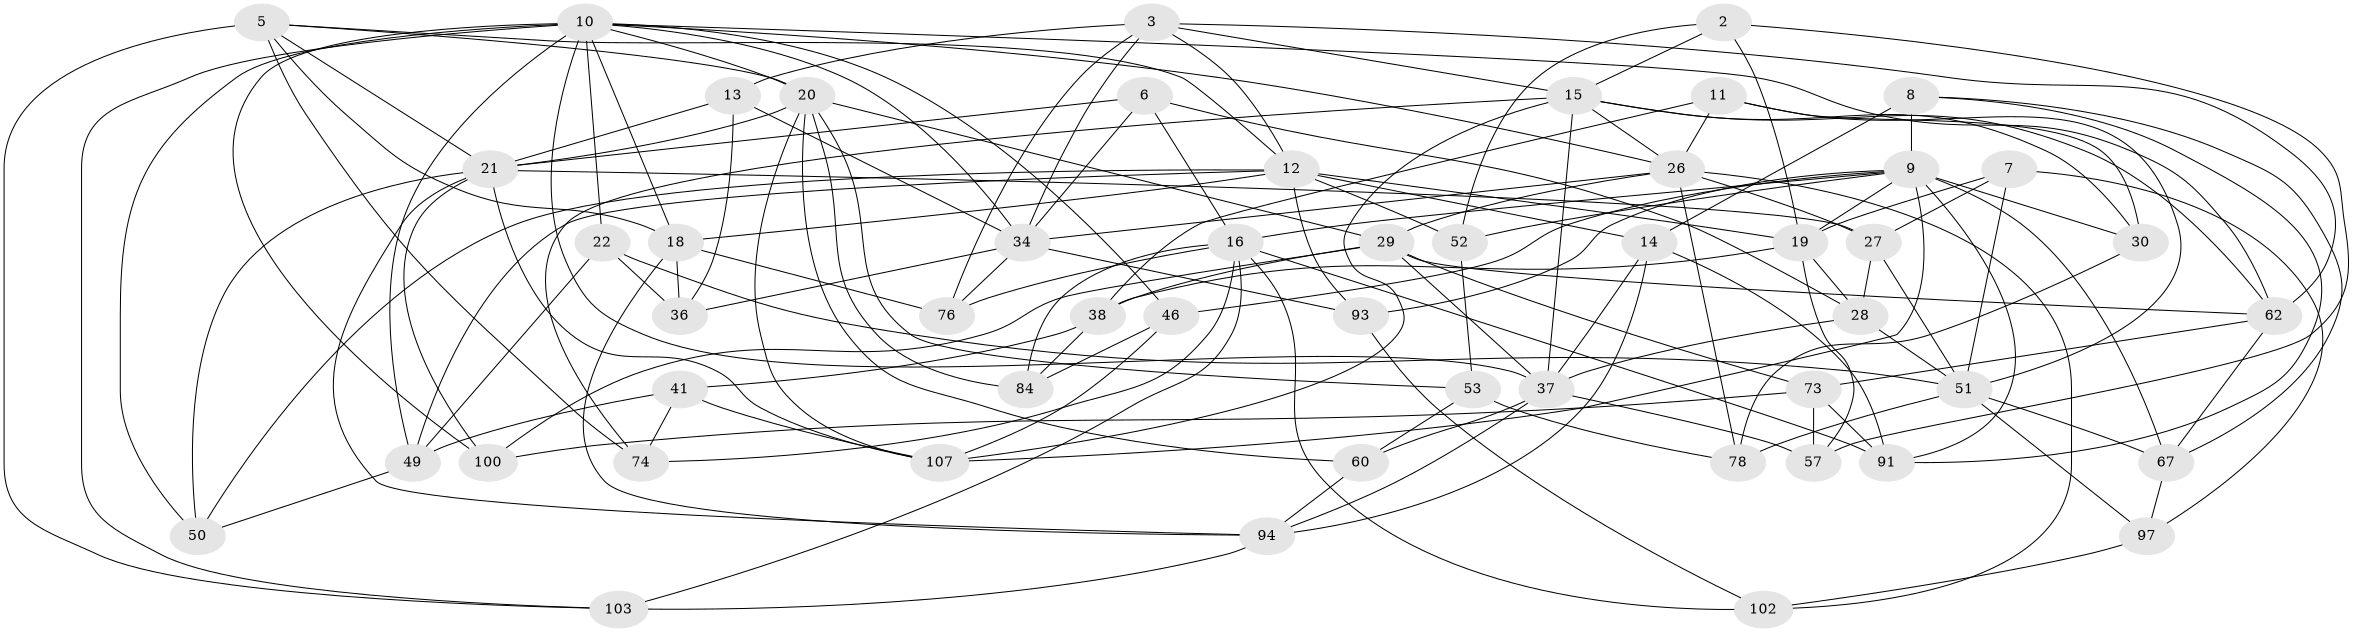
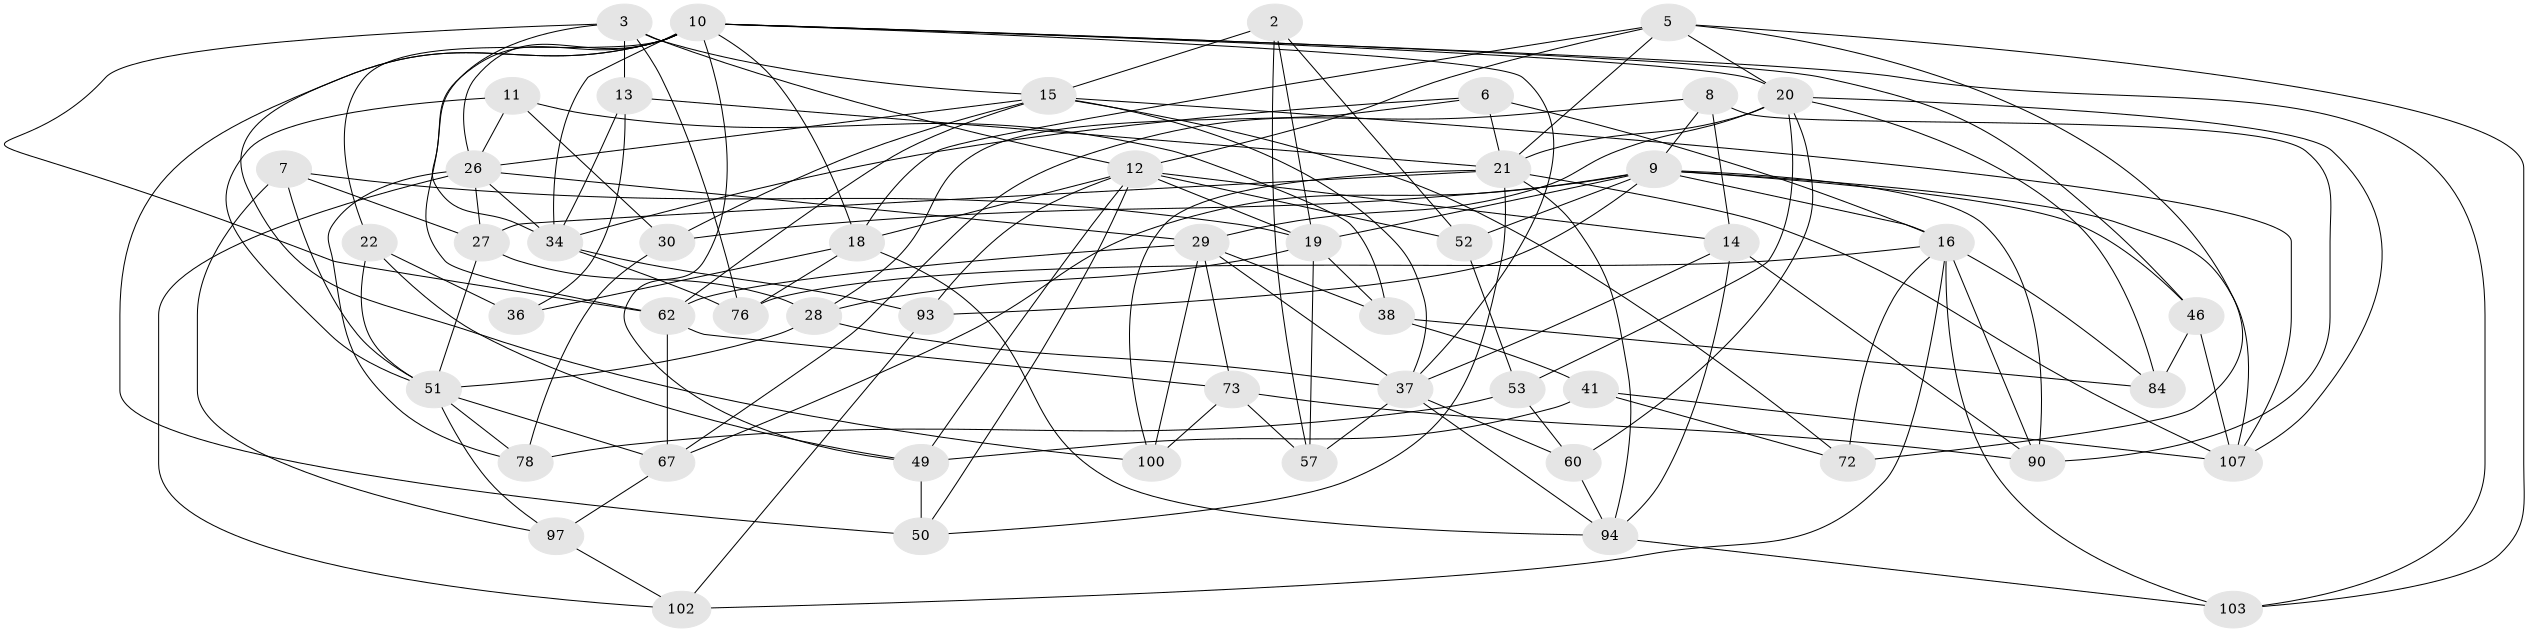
edge "34" -- "36": removed
node "74": label "74" -> "72"
node "91": label "91" -> "90"
